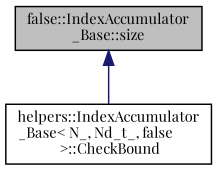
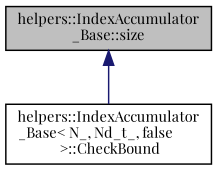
node "false::IndexAccumulator _Base::size": label "false::IndexAccumulator _Base::size" -> "helpers::IndexAccumulator _Base::size"
